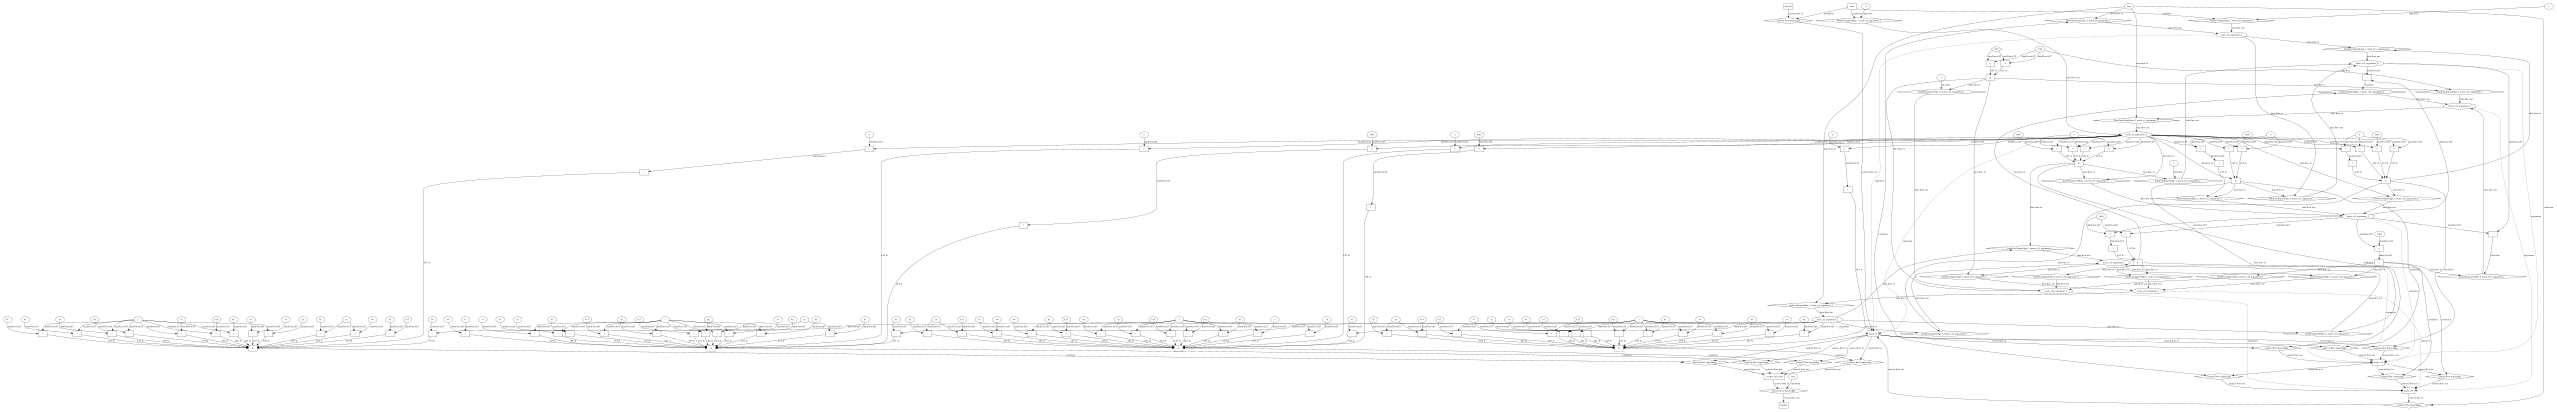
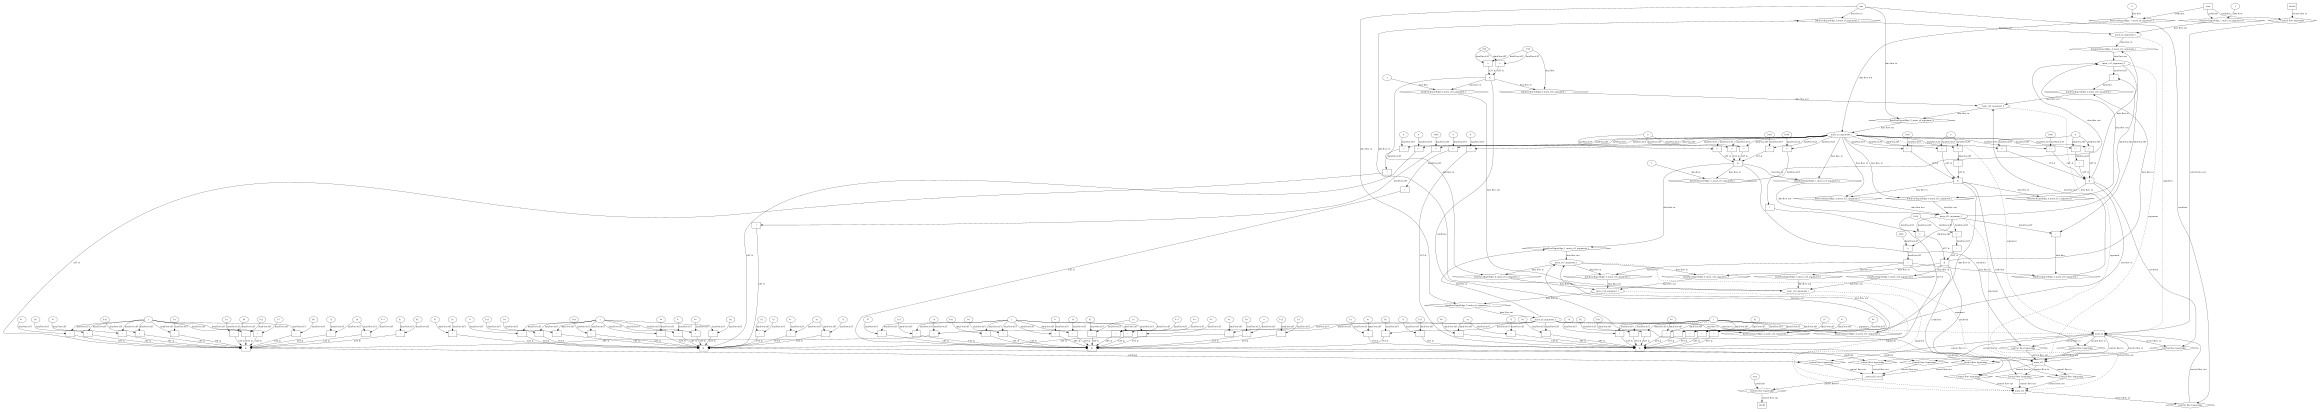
edge "main_s6_argument_0" -> "DataFowHyperEdge_6_main_s15_argument_0": removed, label "data flow in"
